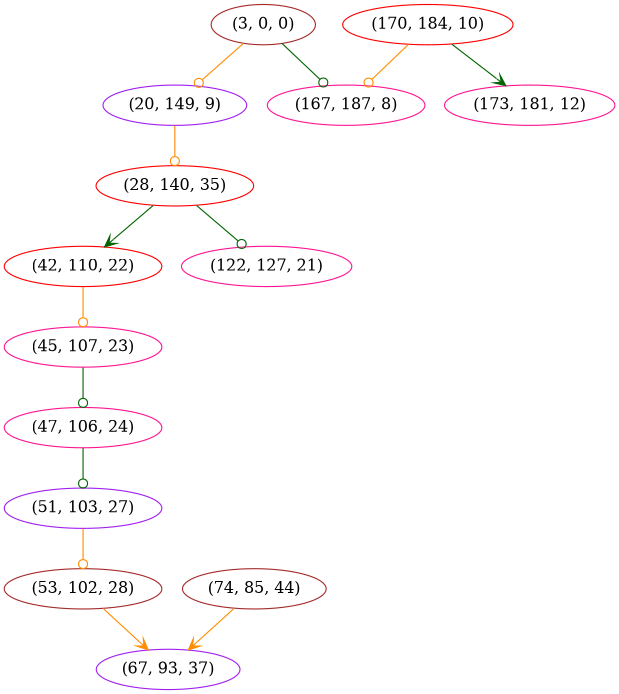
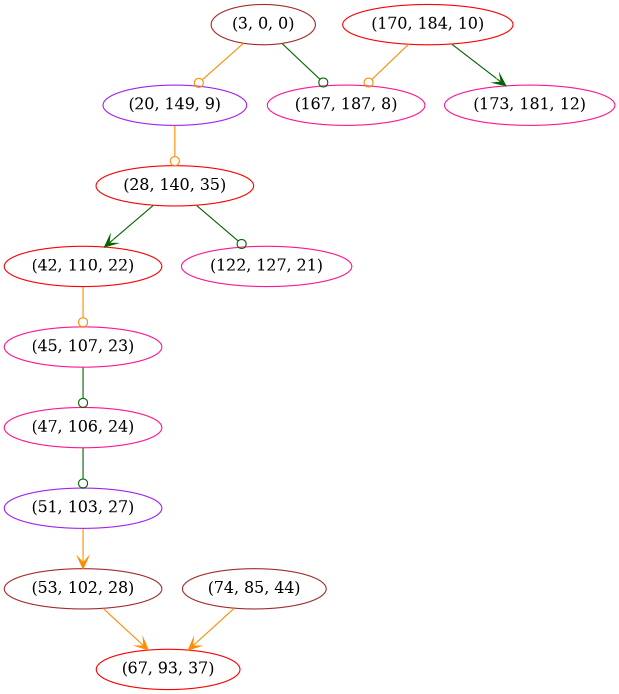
edge "(51, 103, 27)" -> "(53, 102, 28)": arrowhead odot -> vee
node "(67, 93, 37)": color purple -> red
